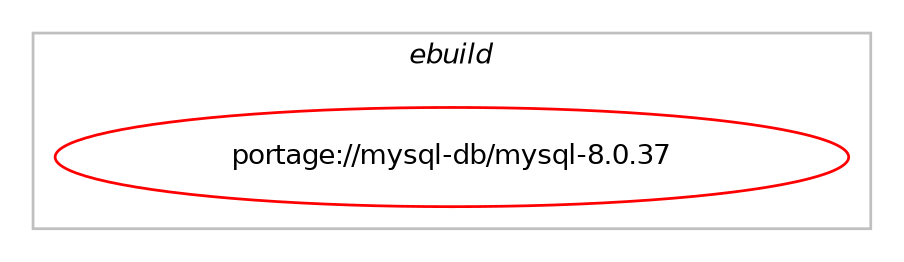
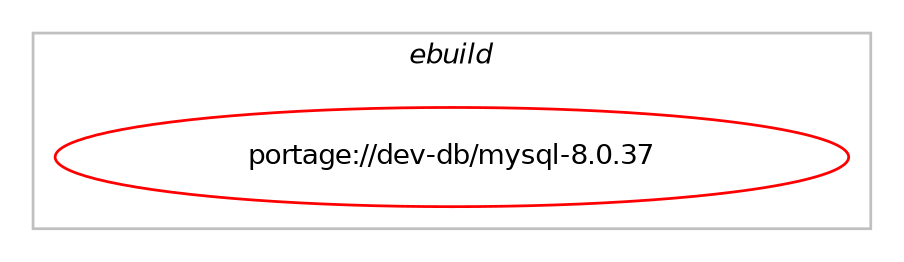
node "portage://mysql-db/mysql-8.0.37": label "portage://mysql-db/mysql-8.0.37" -> "portage://dev-db/mysql-8.0.37"
